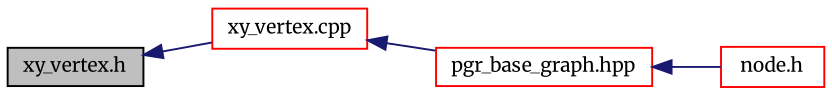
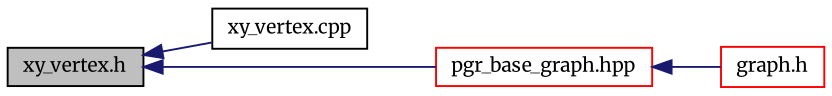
node "xy_vertex.cpp": color red -> black
edge "pgr_base_graph.hpp" -> "xy_vertex.cpp": now "pgr_base_graph.hpp" -> "xy_vertex.h"
node "node.h": label "node.h" -> "graph.h"
